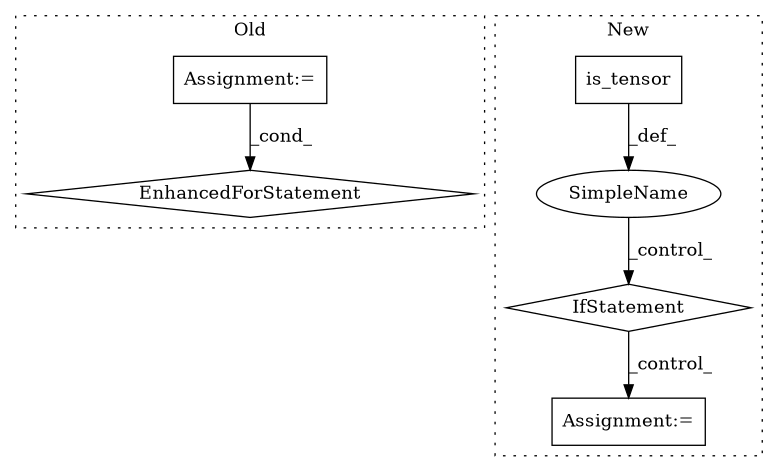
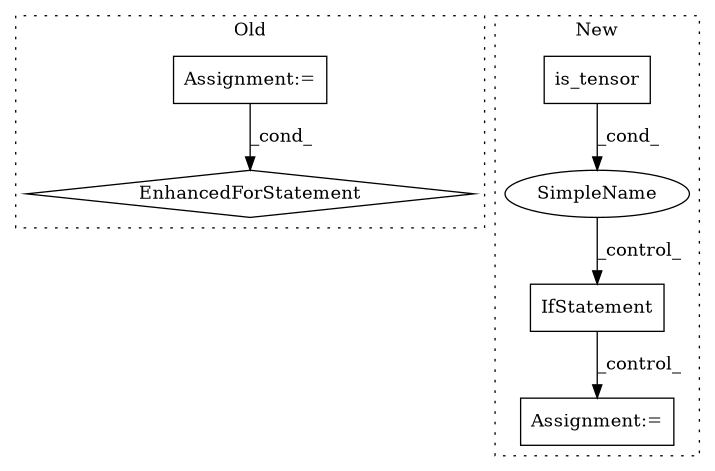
edge "is_tensor" -> "SimpleName": label "_def_" -> "_cond_"
node "IfStatement": shape diamond -> box
